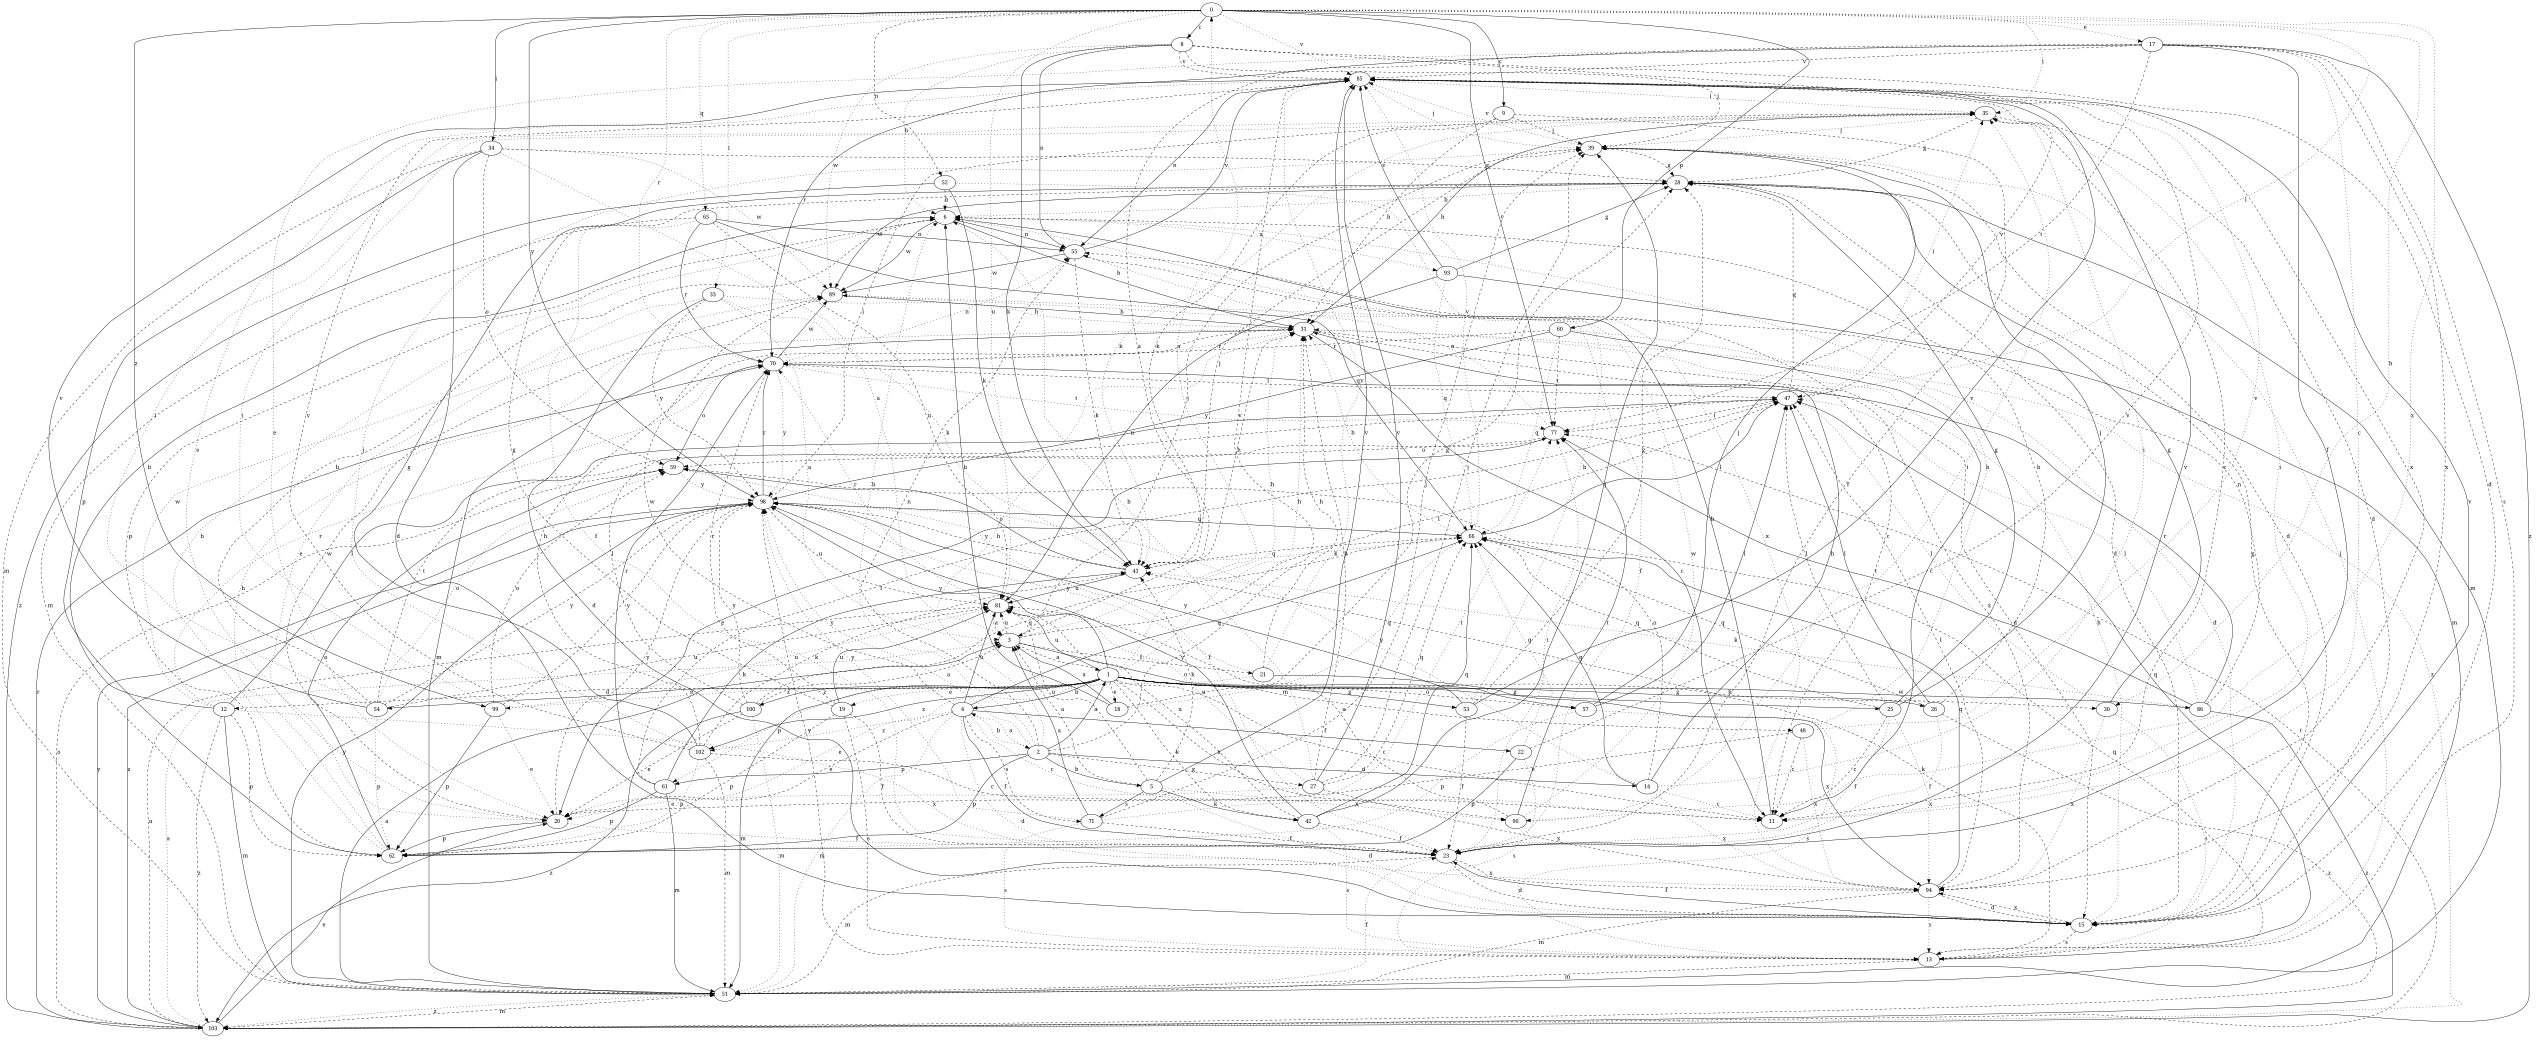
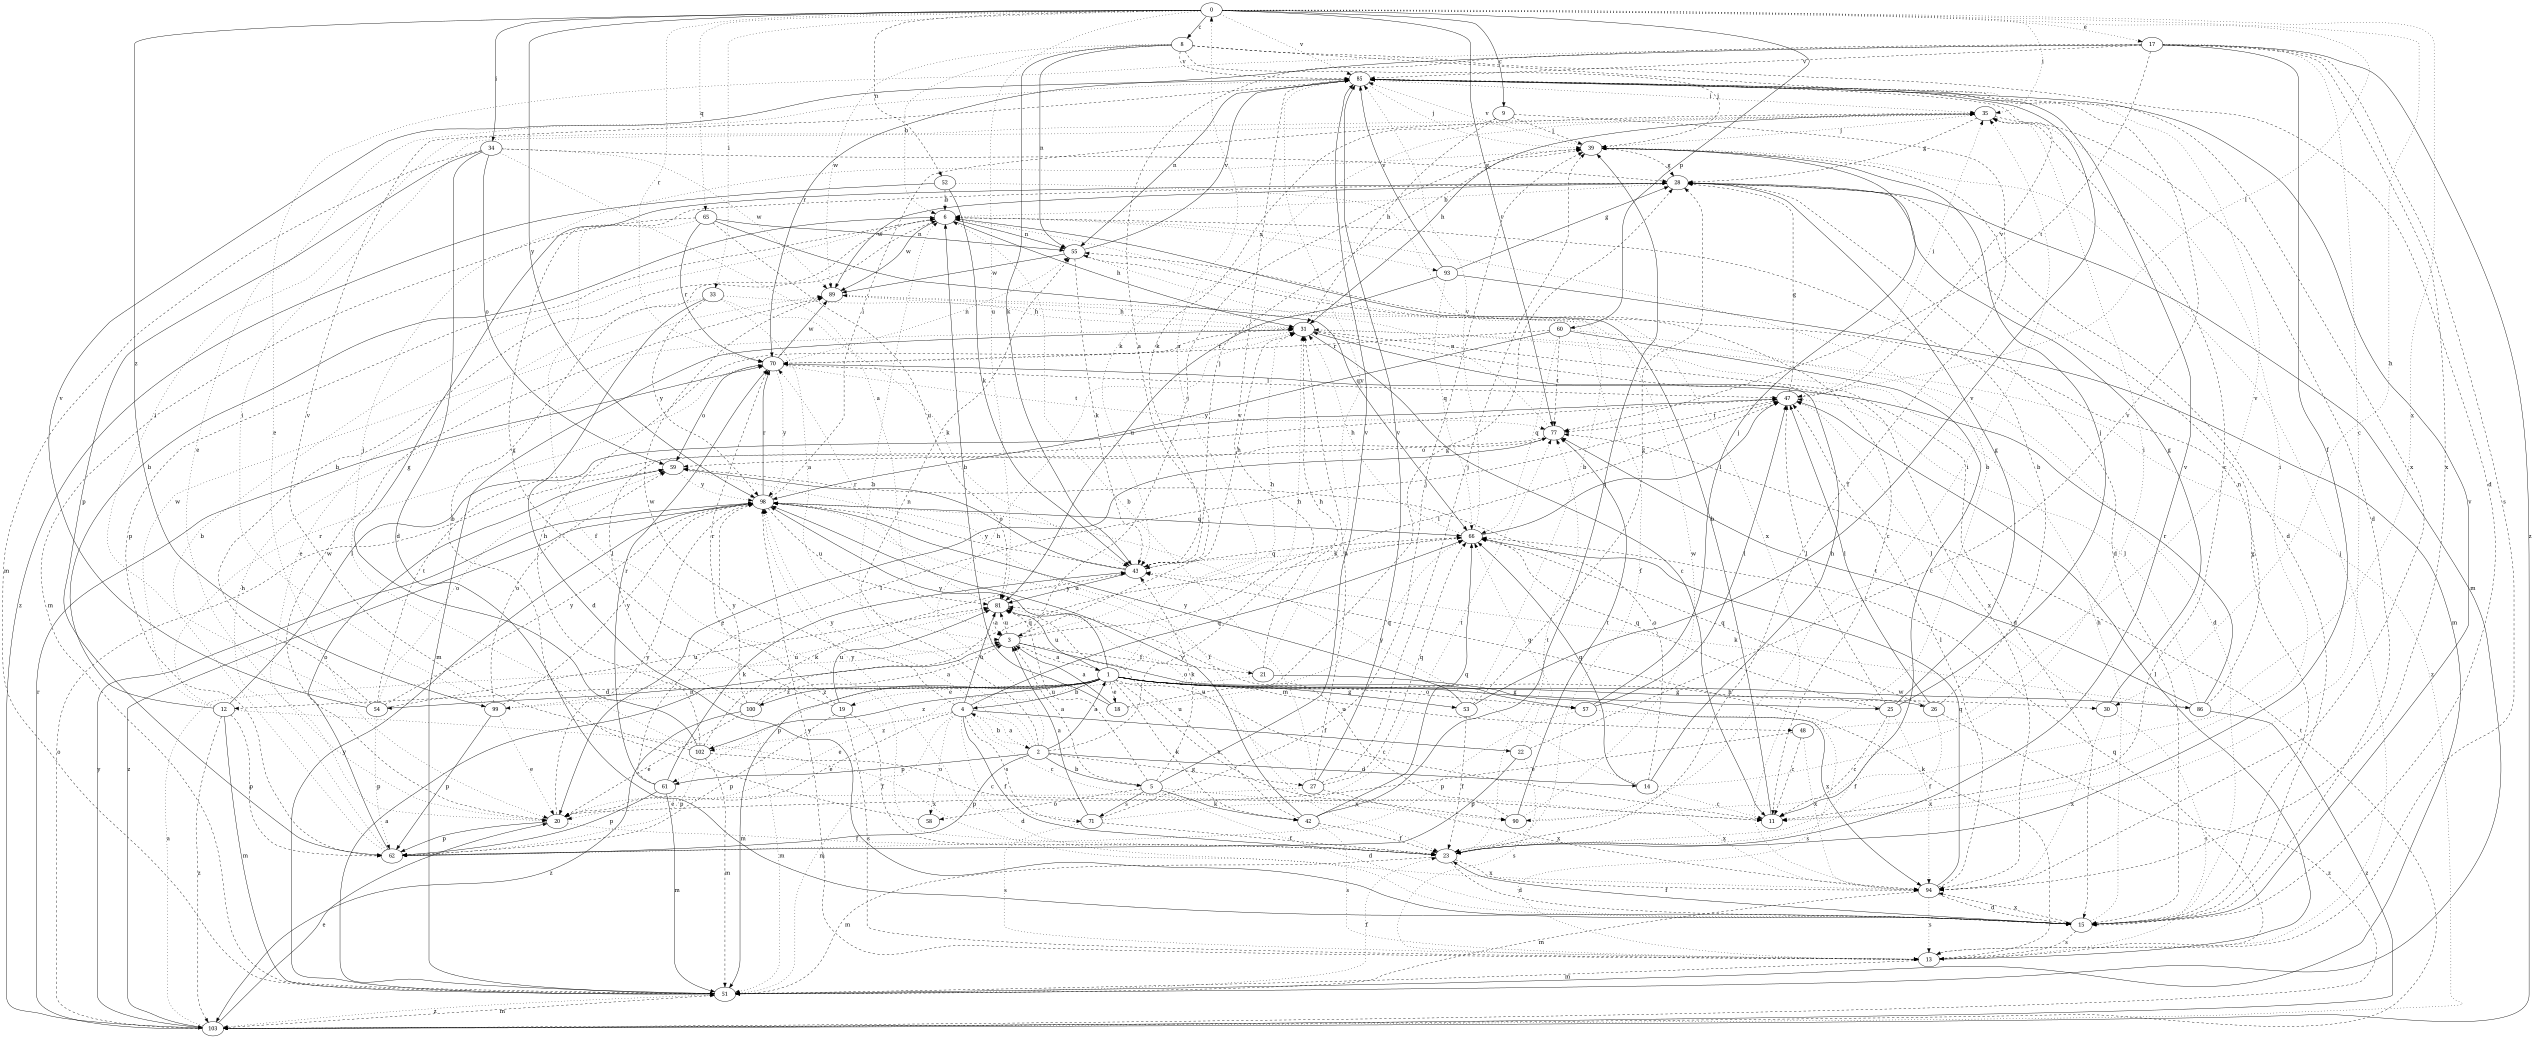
edge "89" -> "31": style solid -> dotted
edge "34" -> "59": style dashed -> solid
edge "103" -> "81": removed, label "u"
edge "13" -> "47": label "q" -> "l"
node "58": added
